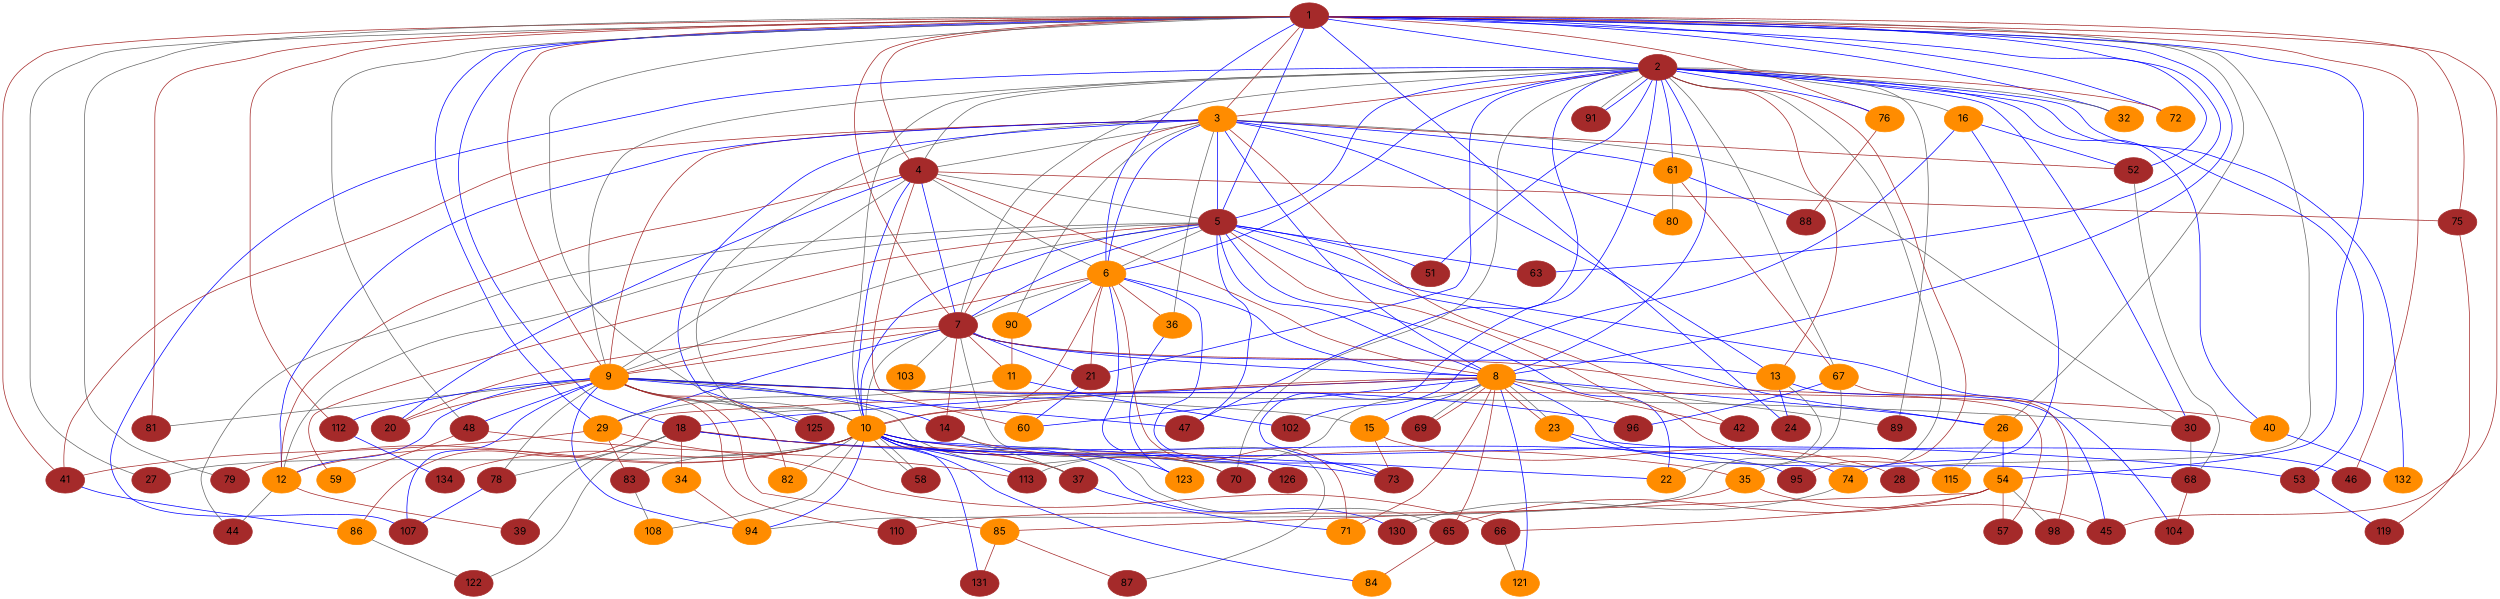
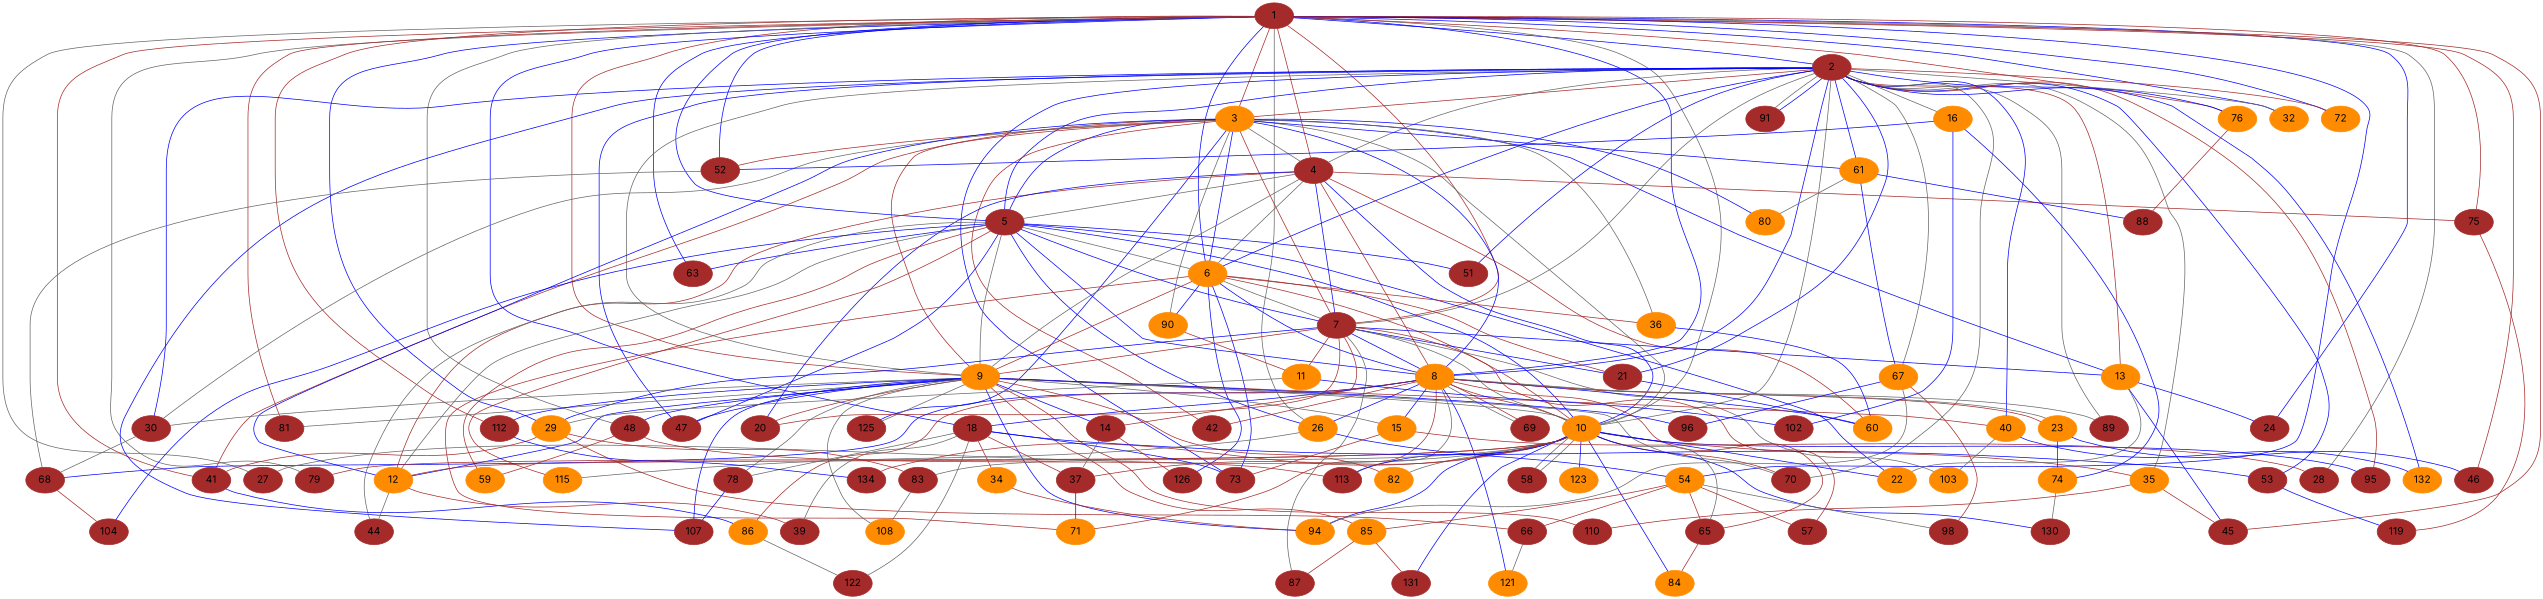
edge "61" -- "67": color brown -> blue
edge "36" -- "123": now "36" -- "60"
edge "40" -- "103": added
edge "10" -- "108": now "9" -- "108"
